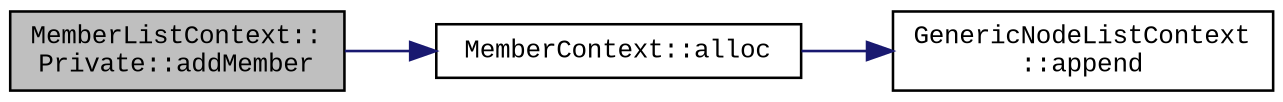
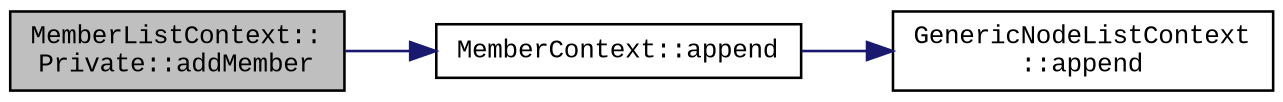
node "MemberContext::alloc": label "MemberContext::alloc" -> "MemberContext::append"
